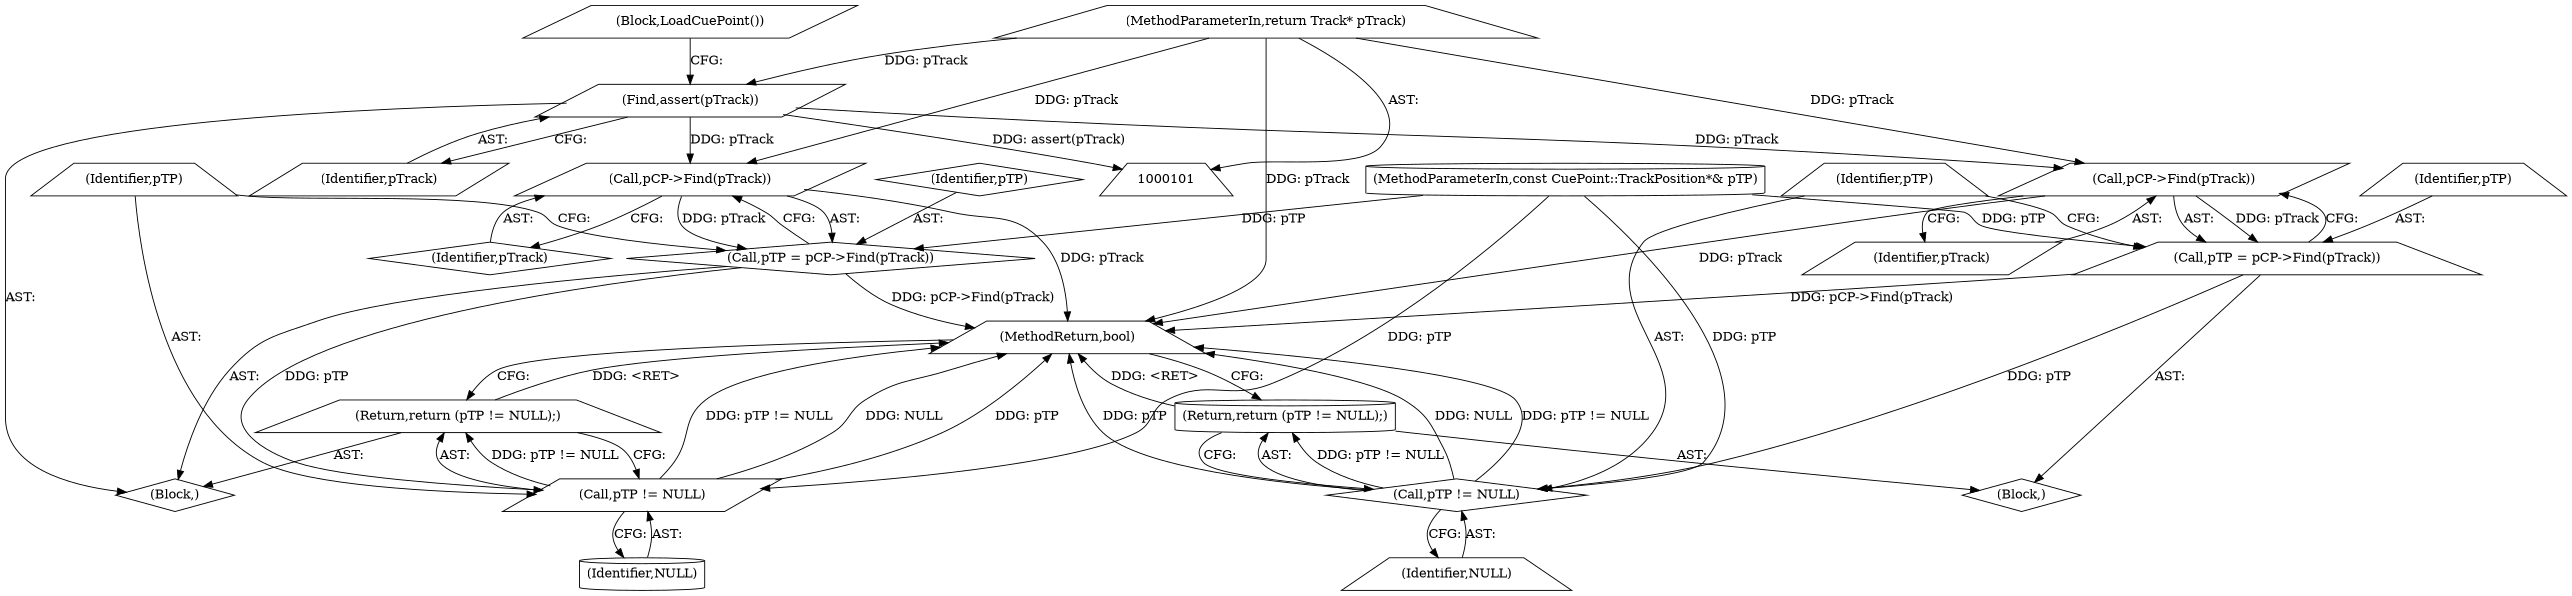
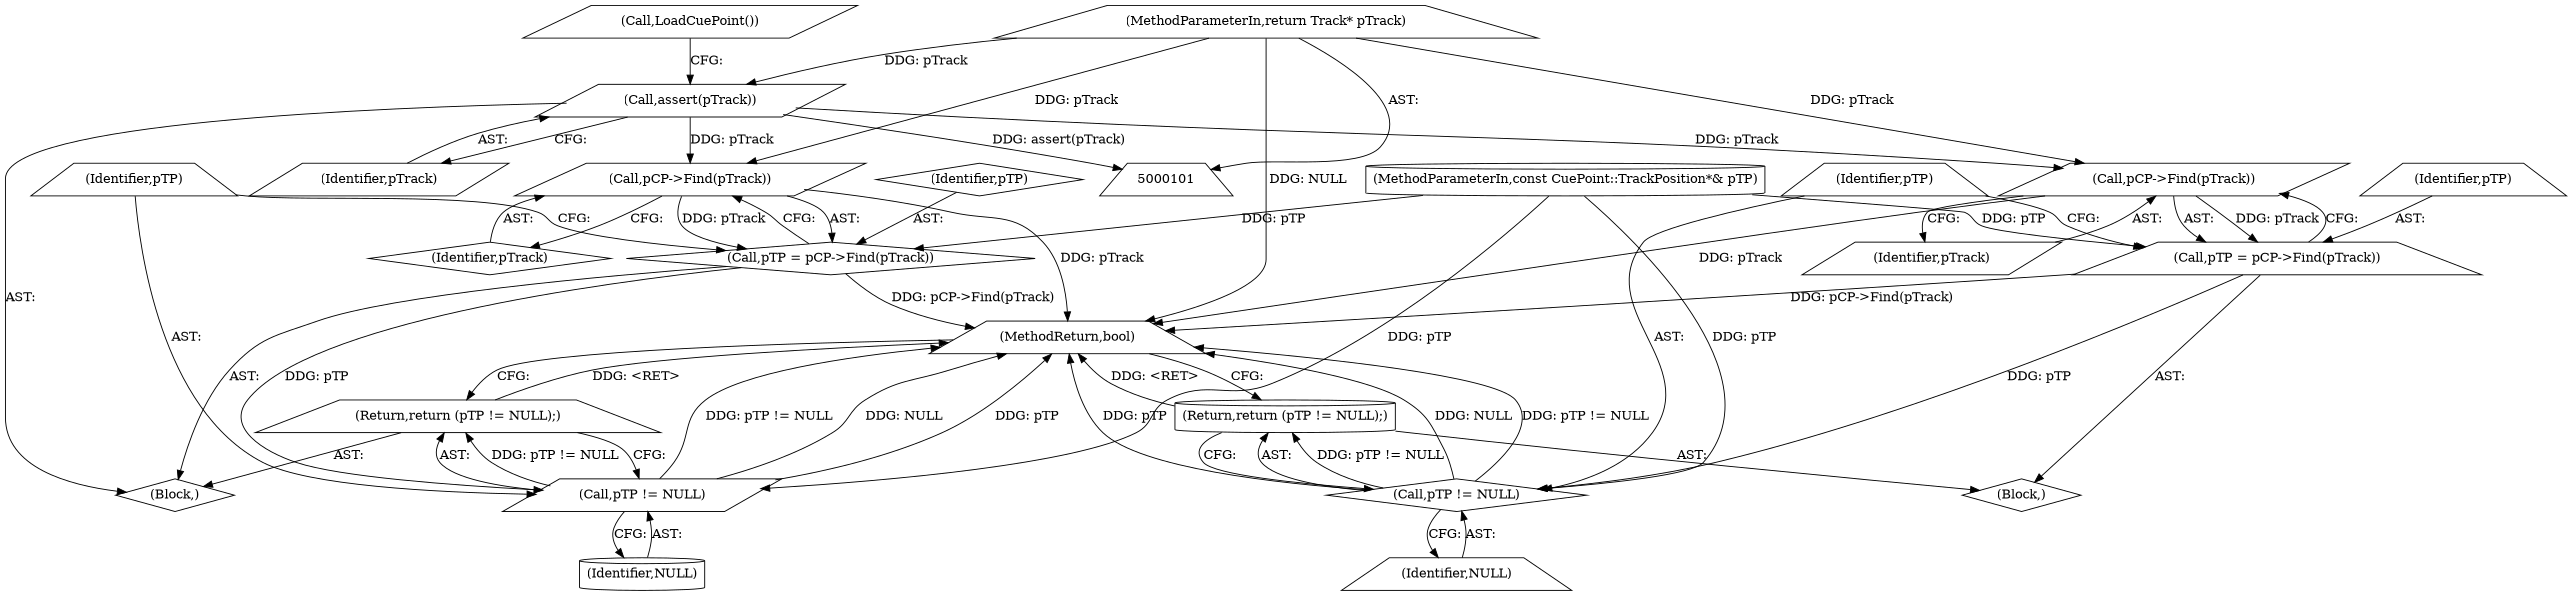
node "(Block,LoadCuePoint())": label "(Block,LoadCuePoint())" -> "(Call,LoadCuePoint())"
node "(Find,assert(pTrack))": label "(Find,assert(pTrack))" -> "(Call,assert(pTrack))"
node "1000101": label "1000101" -> "5000101"
edge "(MethodParameterIn,return Track* pTrack)" -> "(MethodReturn,bool)": label "DDG: pTrack" -> "DDG: NULL"
